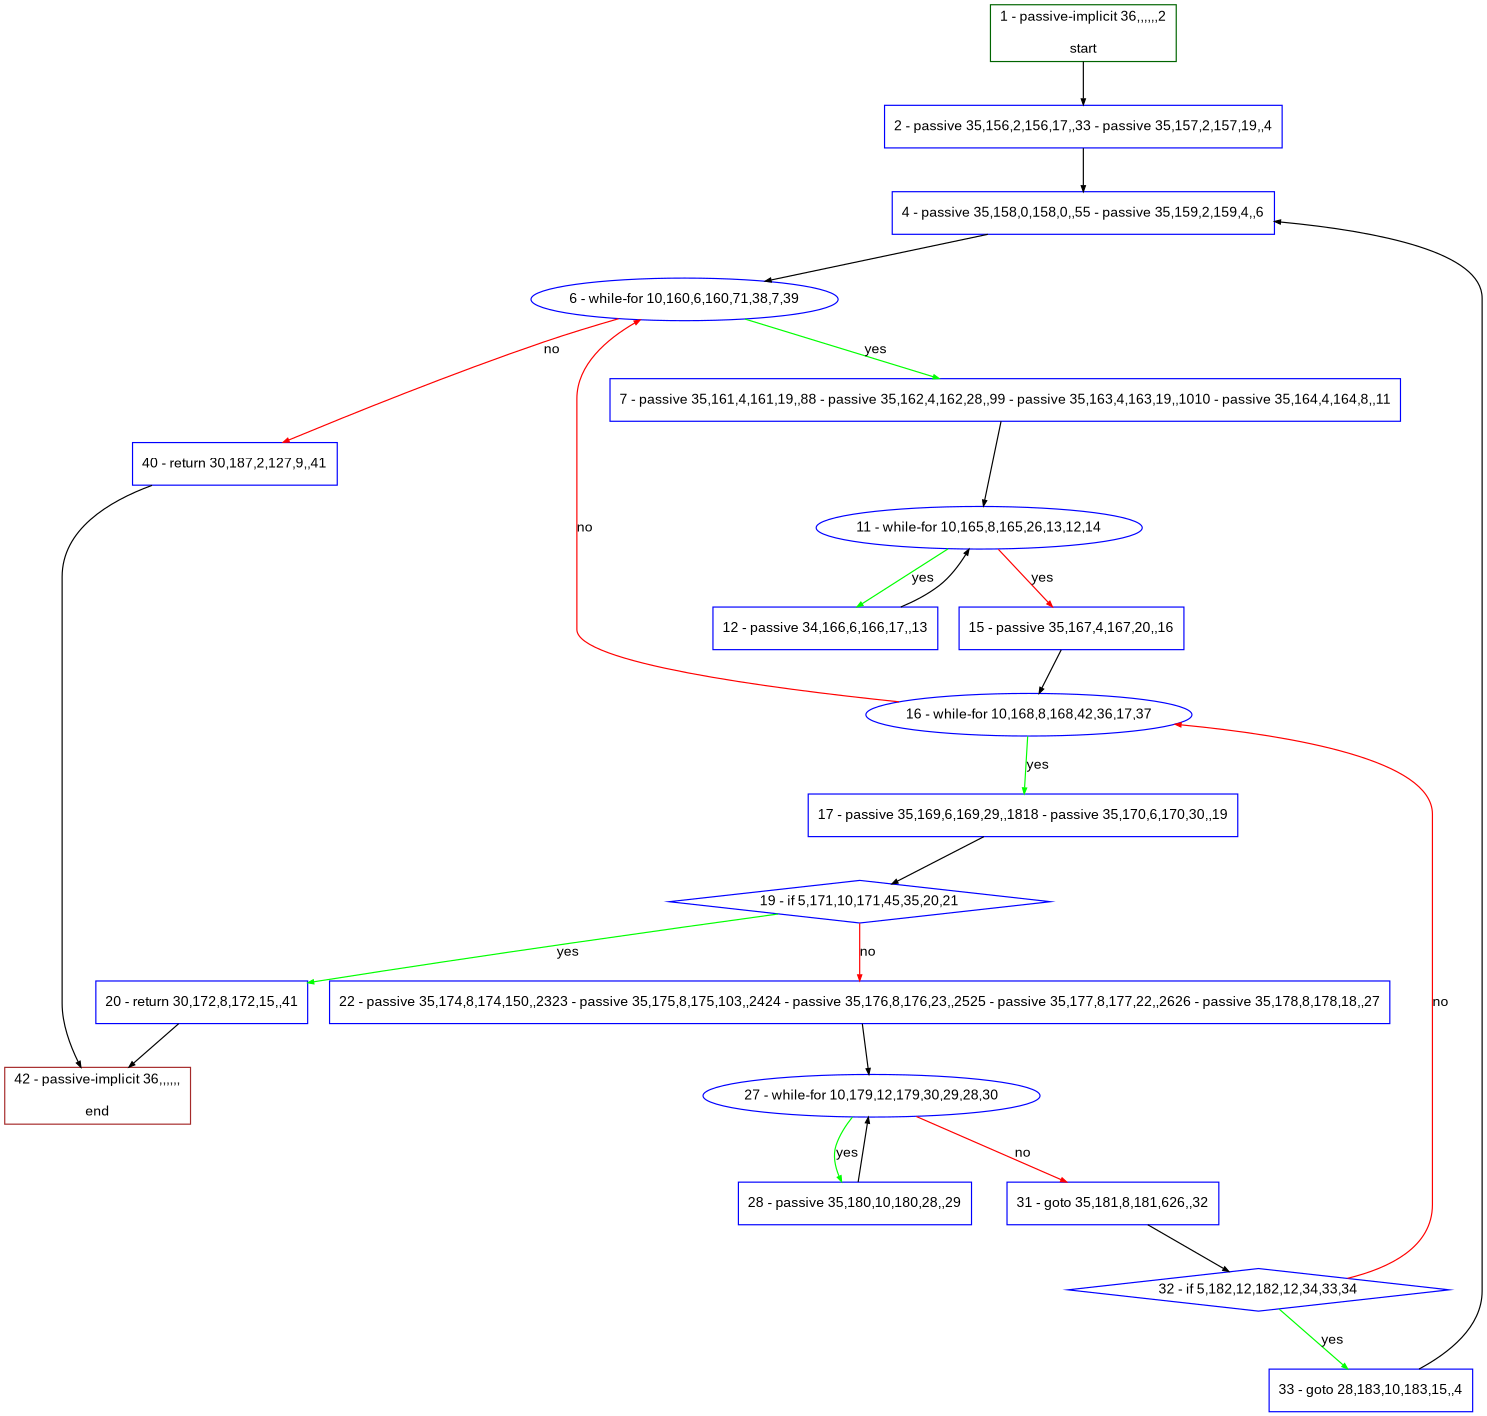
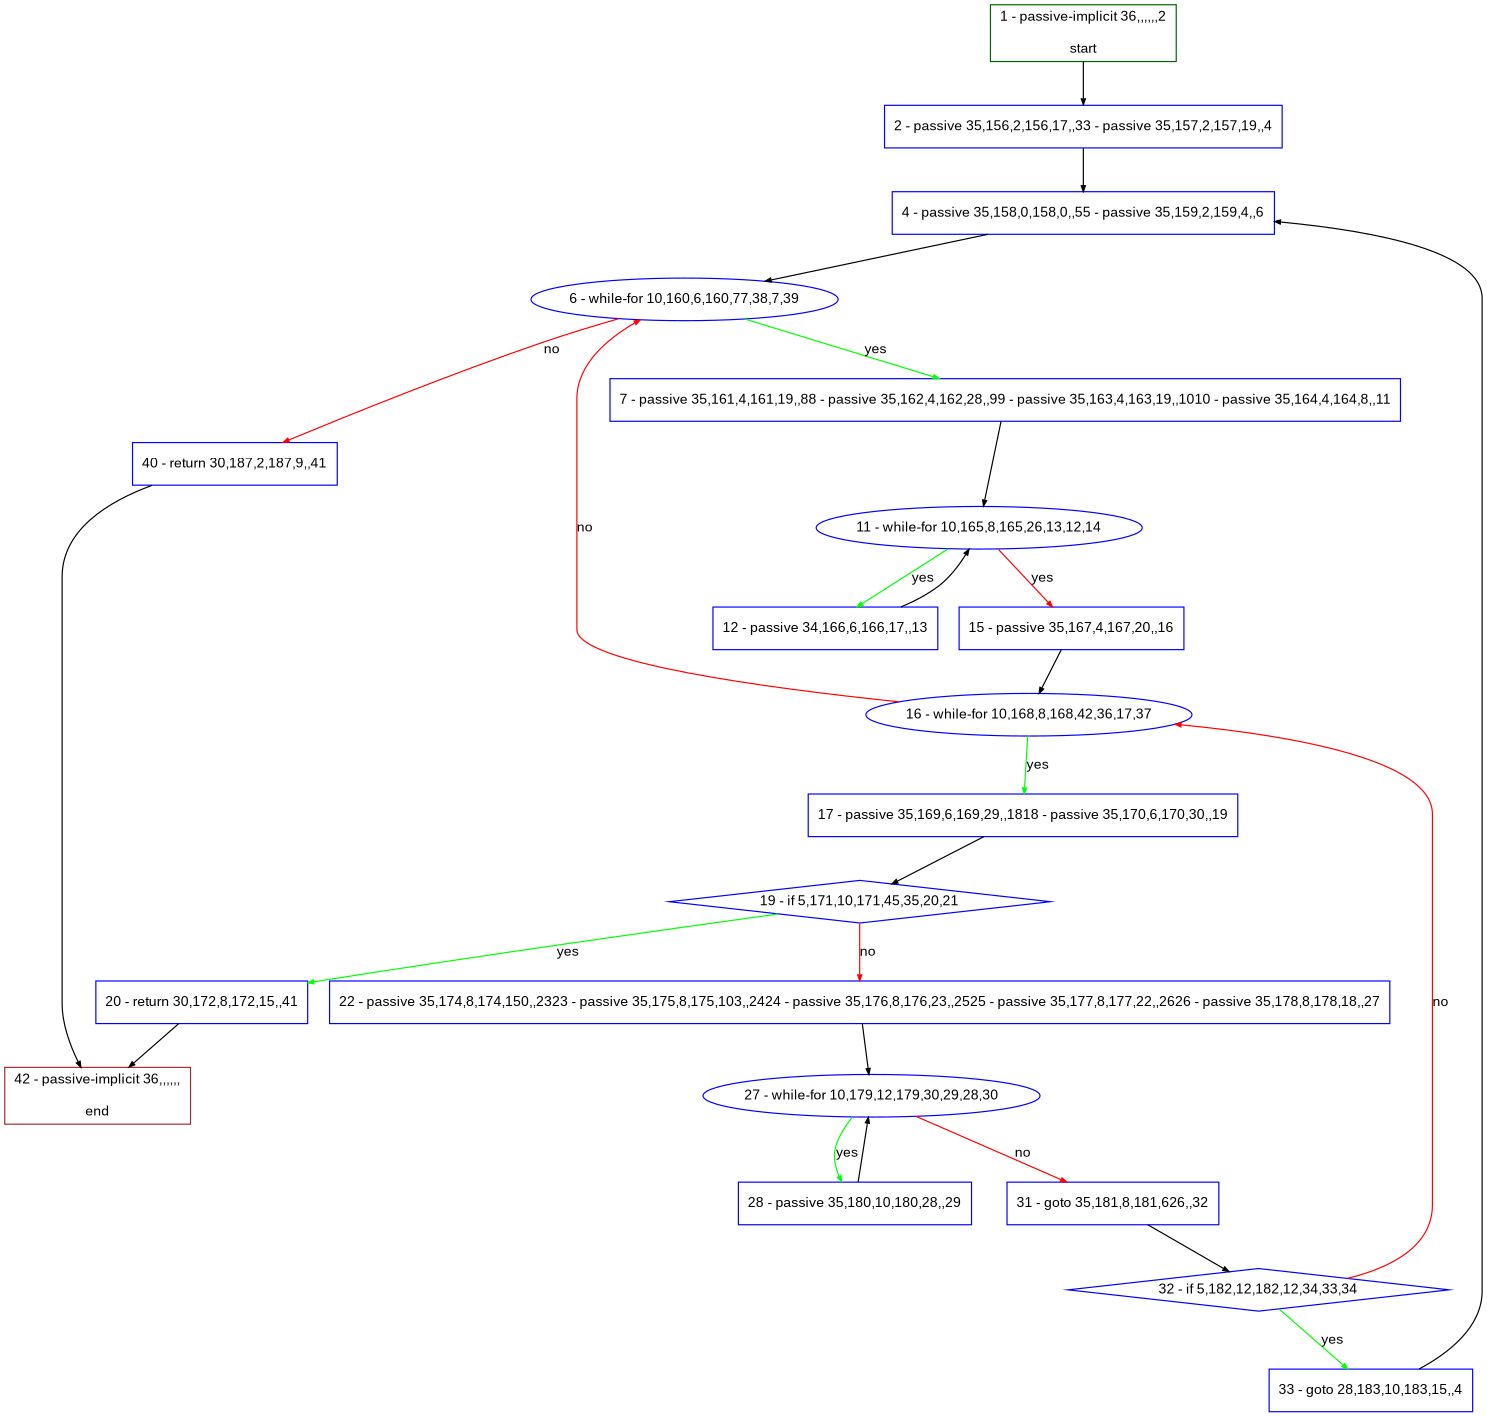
node "6 - while-for 10,160,6,160,71,38,7,39": label "6 - while-for 10,160,6,160,71,38,7,39" -> "6 - while-for 10,160,6,160,77,38,7,39"
node "40 - return 30,187,2,127,9,,41": label "40 - return 30,187,2,127,9,,41" -> "40 - return 30,187,2,187,9,,41"
